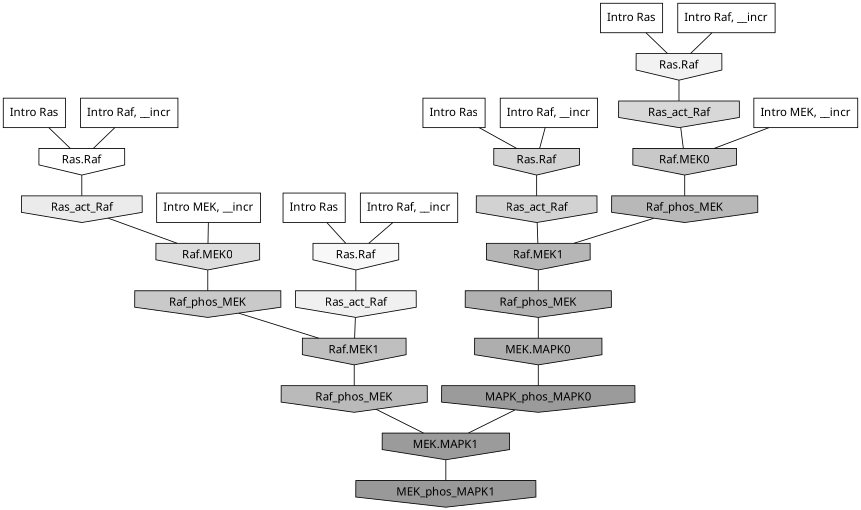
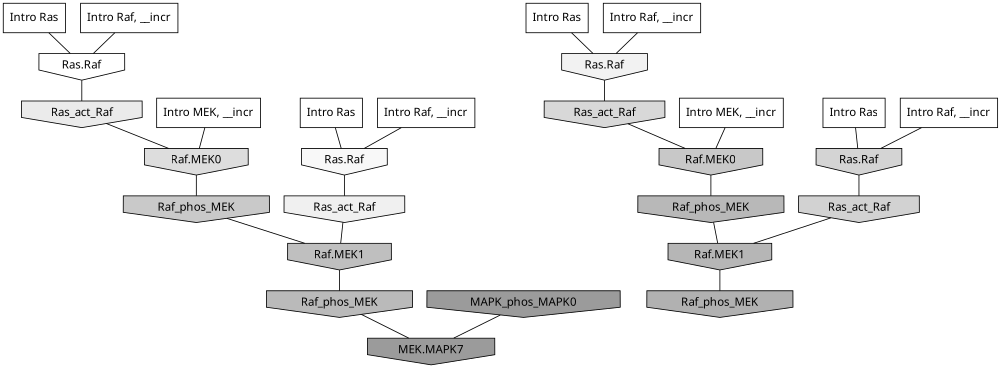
node "MEK.MAPK0": removed
node "MEK.MAPK1": label "MEK.MAPK1" -> "MEK.MAPK7"
node "MEK_phos_MAPK1": removed
